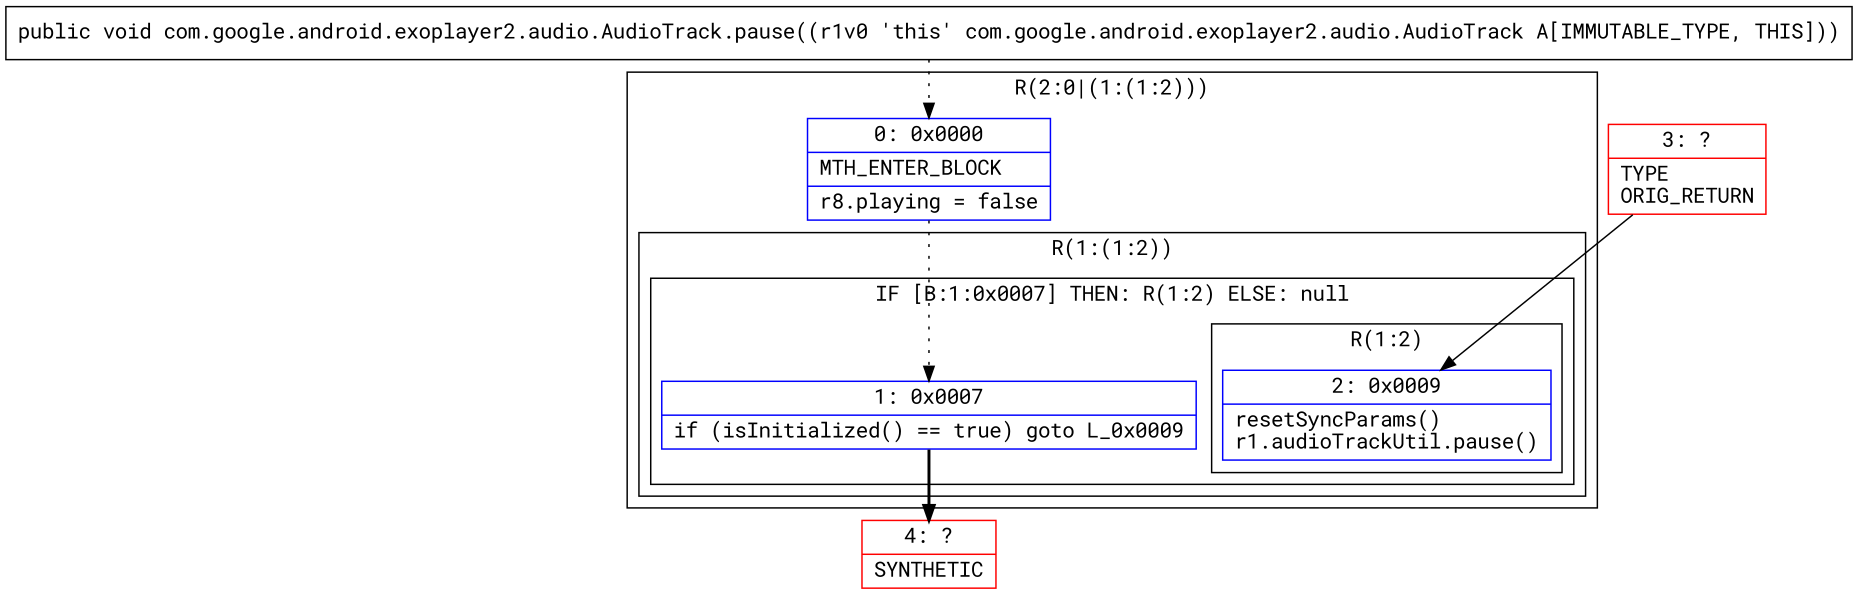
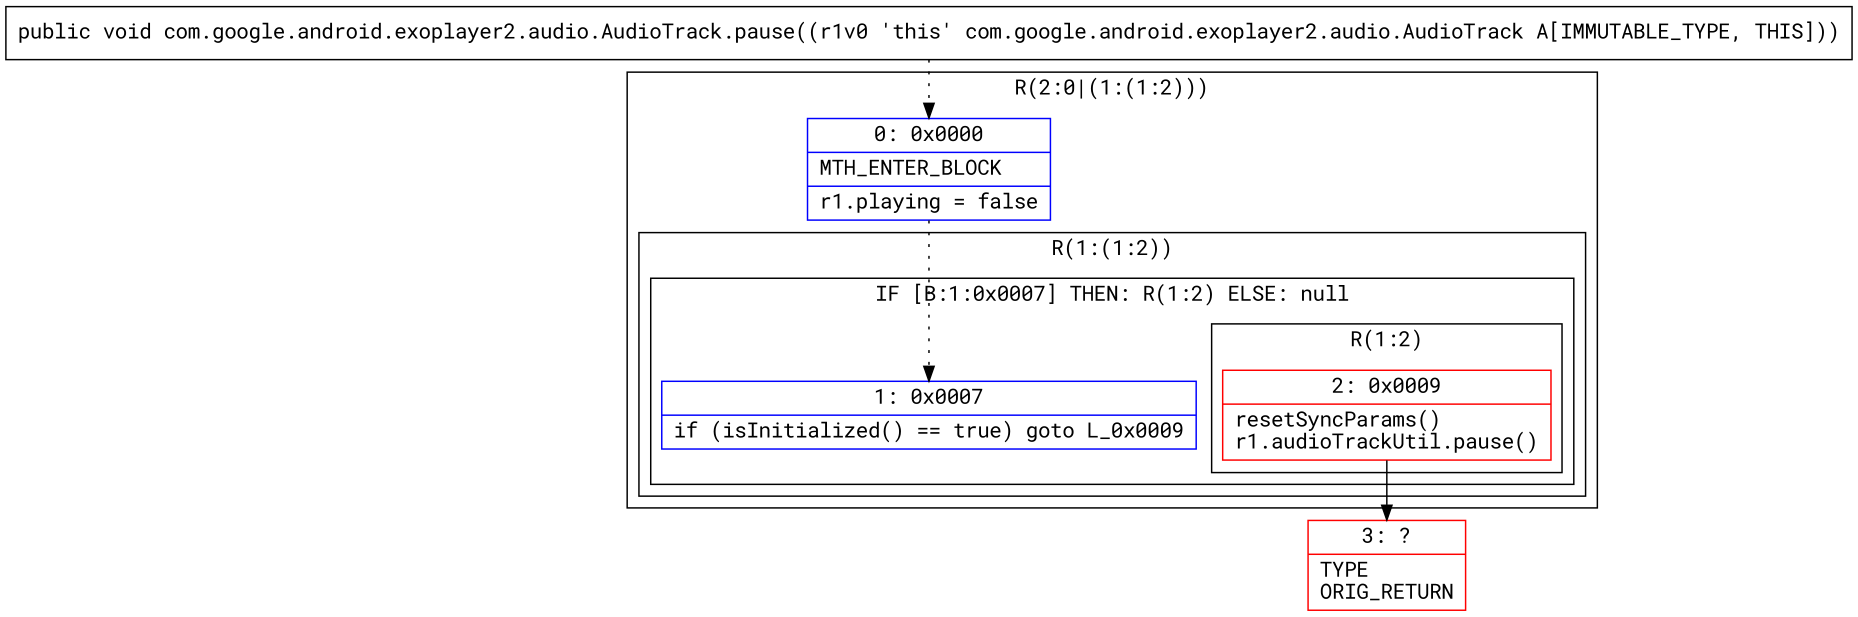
node "0: 0x0000": text "r8.playing = false" -> "r1.playing = false"
edge "3: ?" -> "2: 0x0009": reversed
node "2: 0x0009": color blue -> red
node "4: ?": removed
